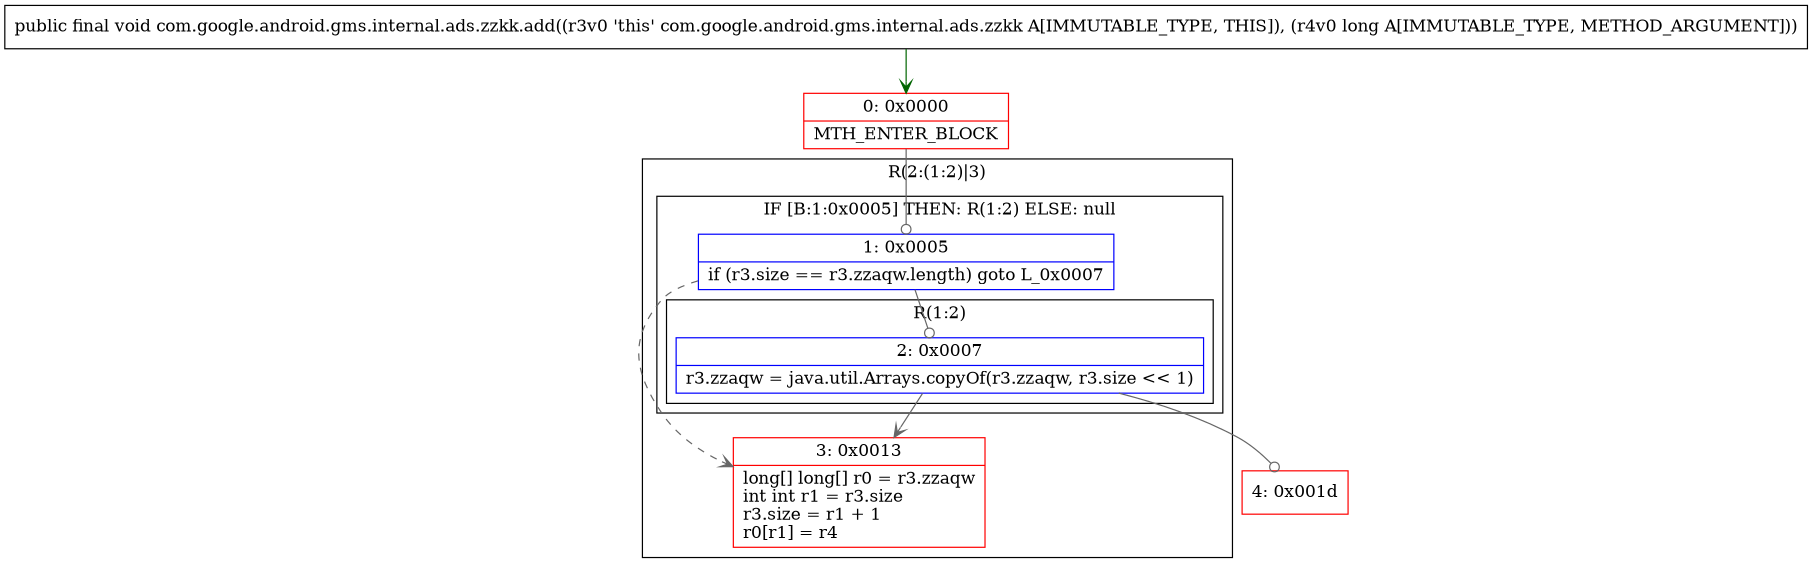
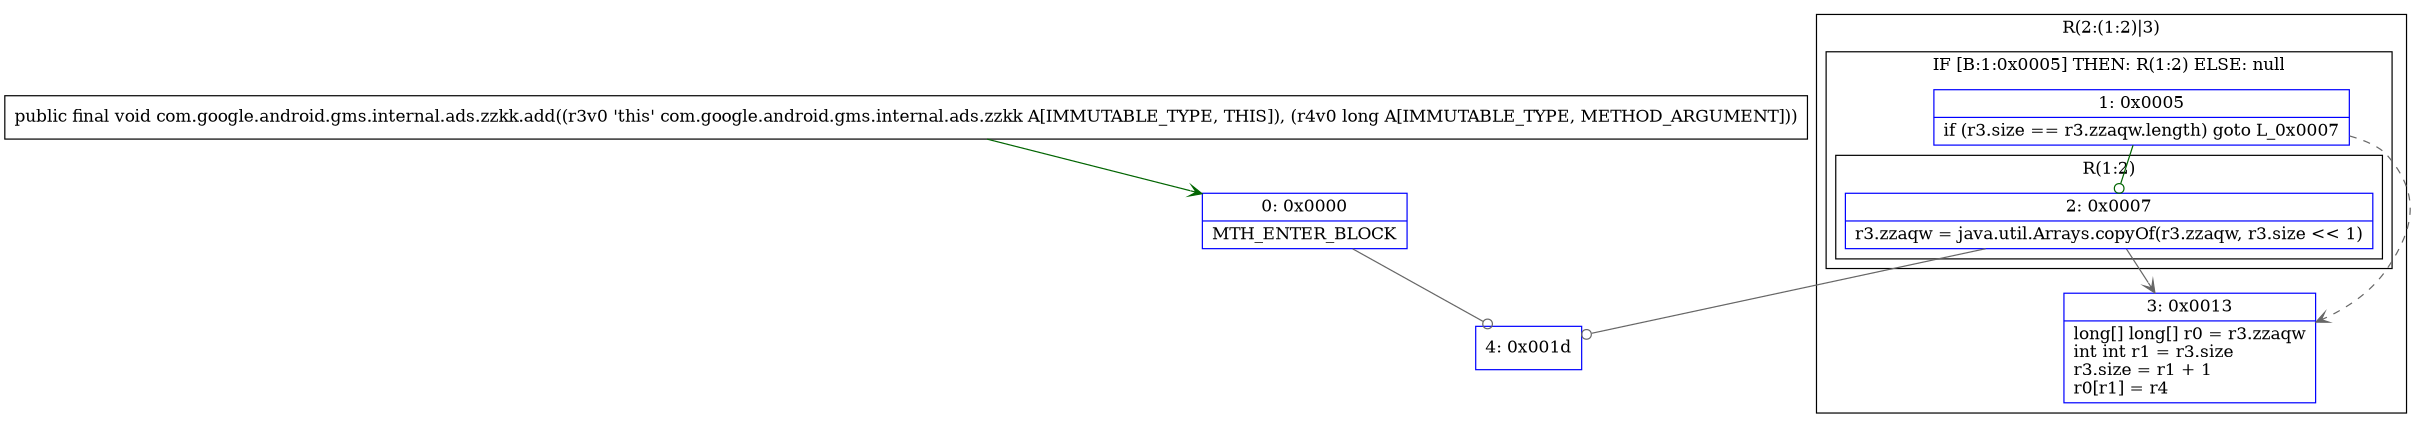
node "0: 0x0000": color red -> blue
edge "0: 0x0000" -> "1: 0x0005": now "0: 0x0000" -> "4: 0x001d"
edge "1: 0x0005" -> "2: 0x0007": color gray40 -> darkgreen
node "3: 0x0013": color red -> blue
node "4: 0x001d": color red -> blue
